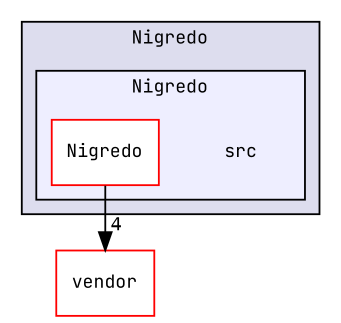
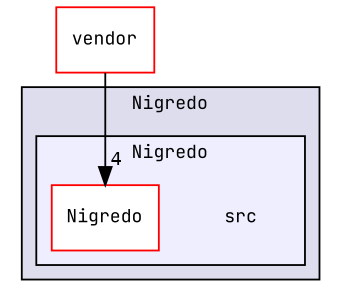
edge "Nigredo" -> "vendor": reversed
